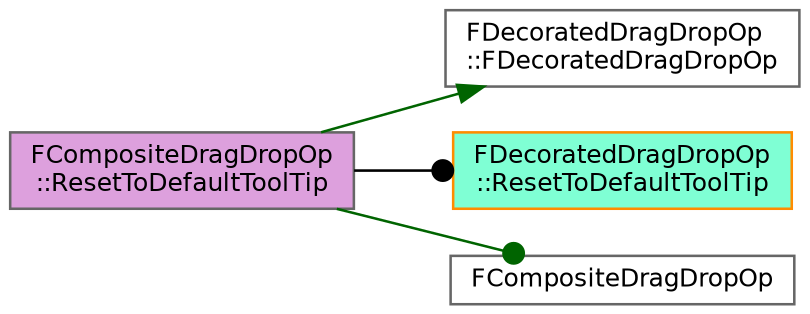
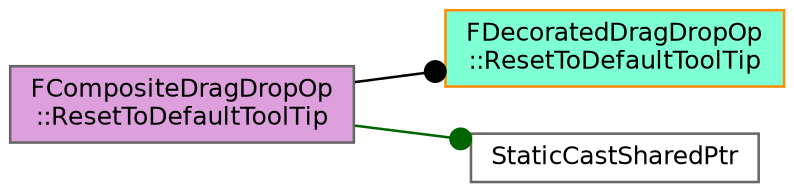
node "FDecoratedDragDropOp ::FDecoratedDragDropOp": removed
node "FCompositeDragDropOp": label "FCompositeDragDropOp" -> "StaticCastSharedPtr"
